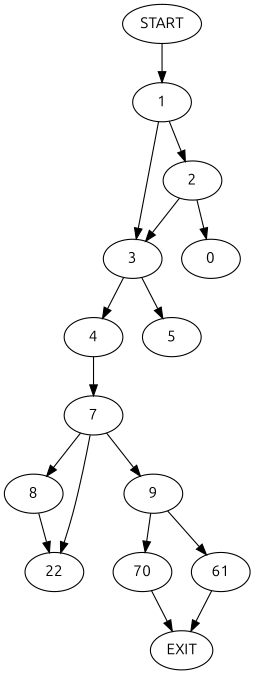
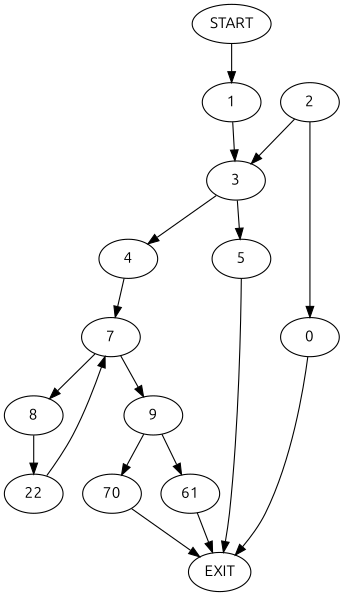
edge "1" -> "2": removed
edge "5" -> "EXIT": added
edge "0" -> "EXIT": added
edge "7" -> "22": reversed
